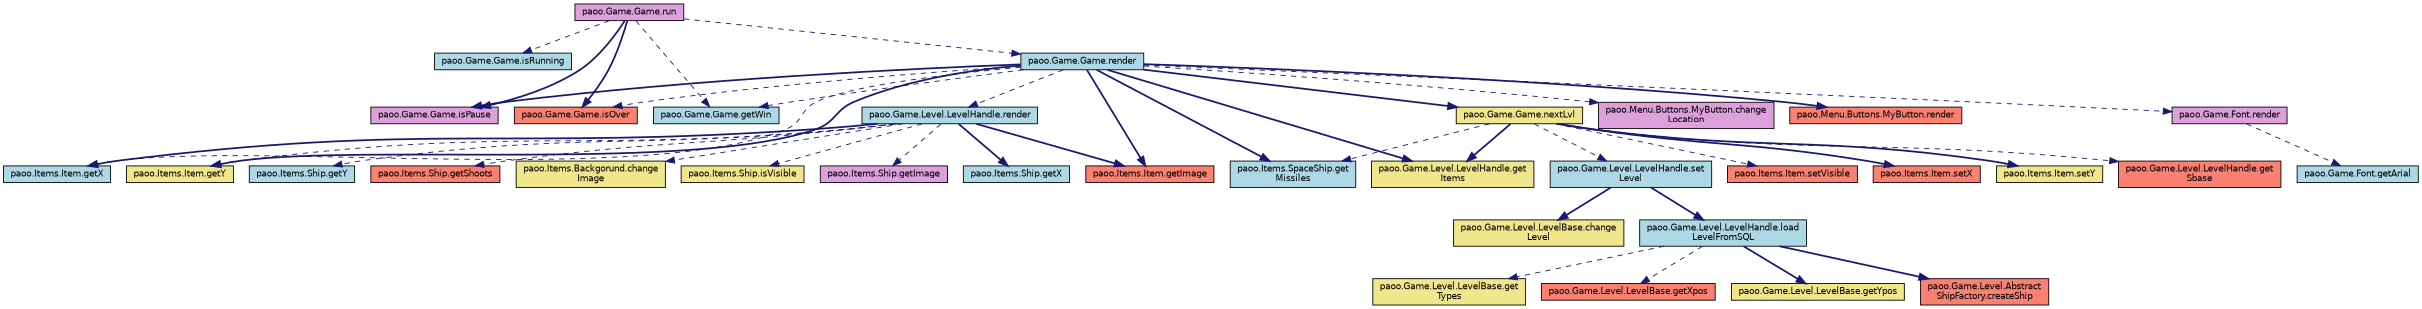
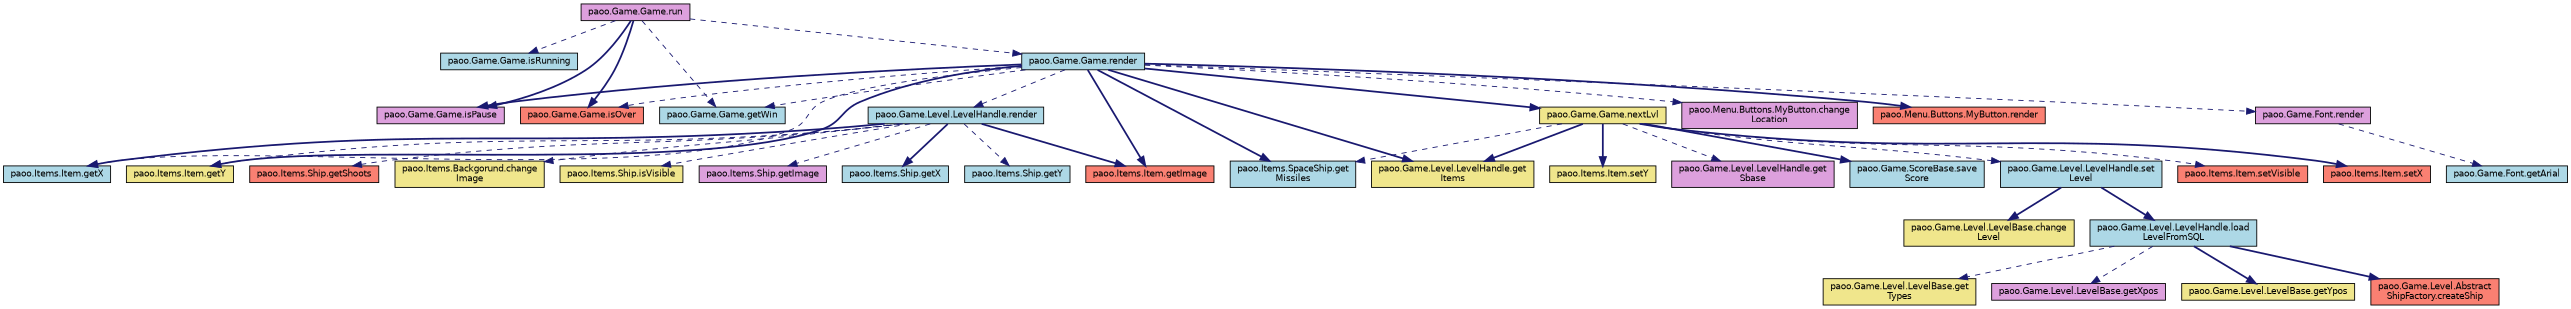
node "paoo.Game.ScoreBase.save Score": added
node "paoo.Game.Level.LevelHandle.get Sbase": fillcolor salmon -> plum
node "paoo.Game.Level.LevelBase.getXpos": fillcolor salmon -> plum
